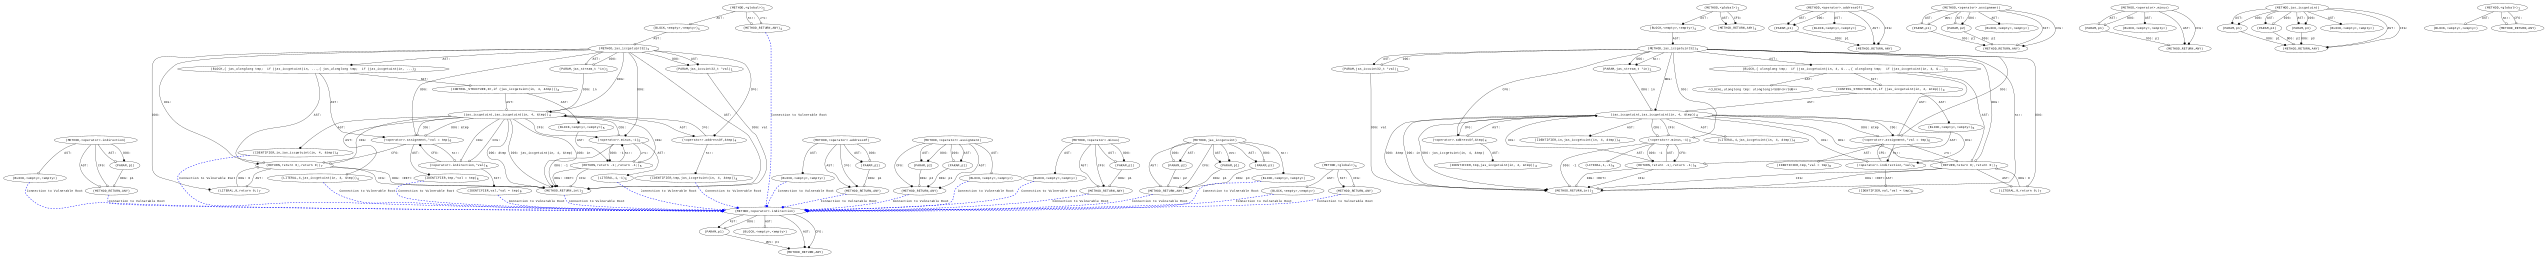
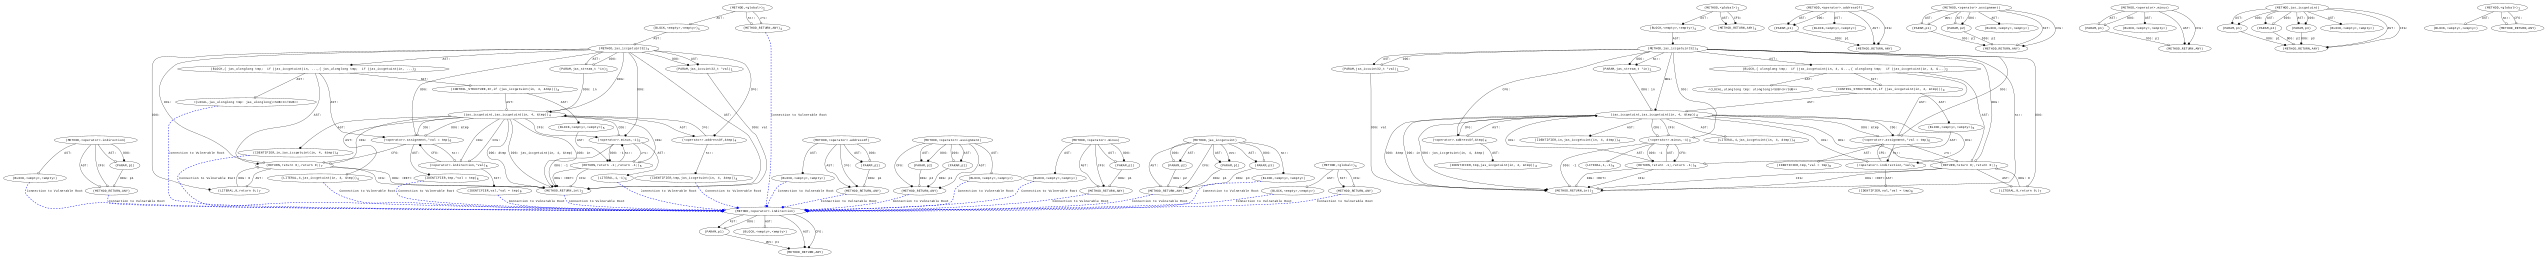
node "<(LOCAL,jas_ulonglong tmp: jas_ulonglong)<SUB>3</SUB>>": added
